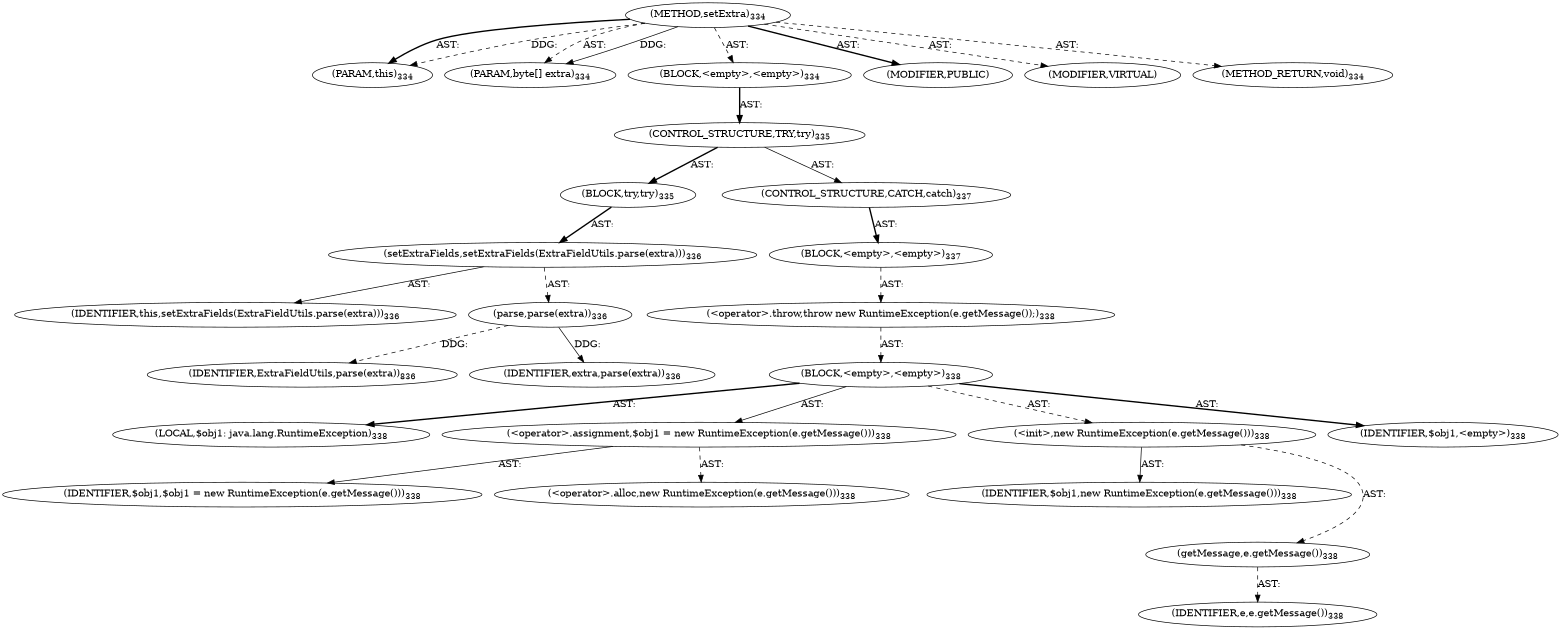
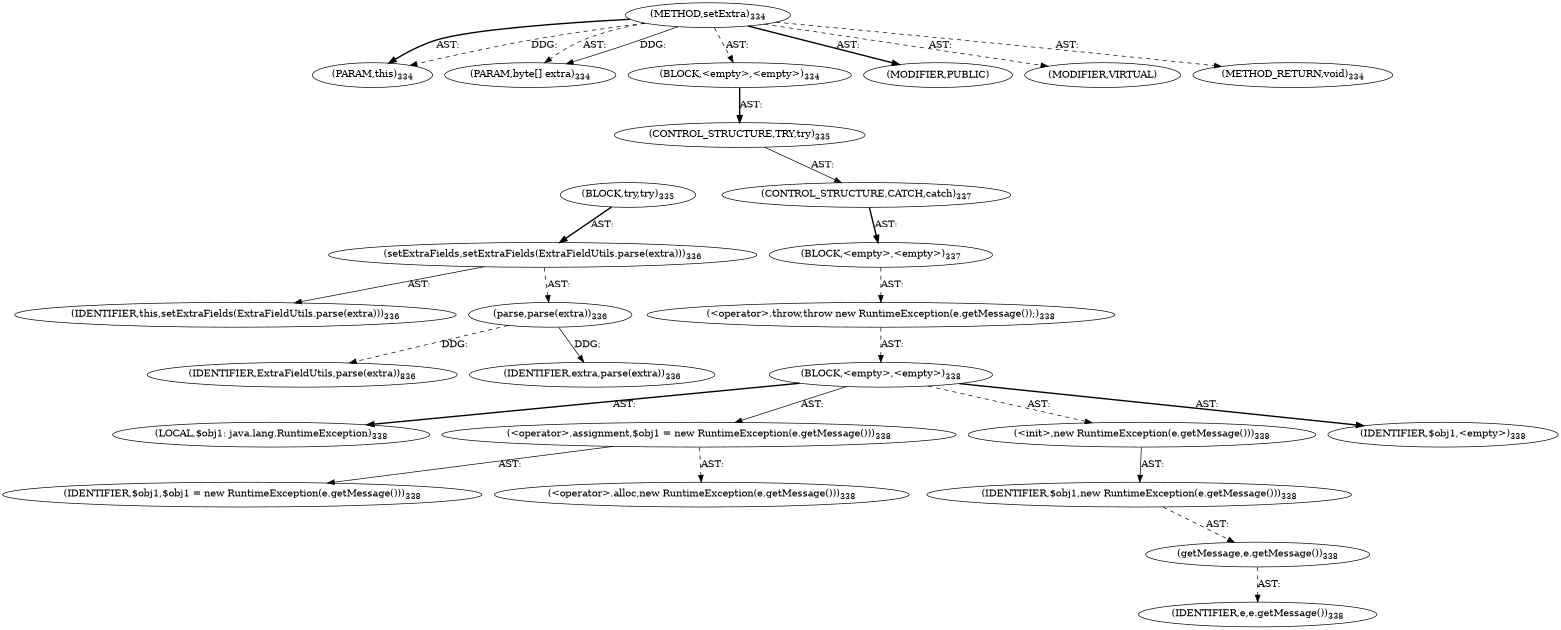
edge "(CONTROL_STRUCTURE,TRY,try)" -> "(BLOCK,try,try)": removed, label "AST:"
edge "(<init>,new RuntimeException(e.getMessage()))" -> "(getMessage,e.getMessage())": now "(IDENTIFIER,$obj1,new RuntimeException(e.getMessage()))" -> "(getMessage,e.getMessage())"
